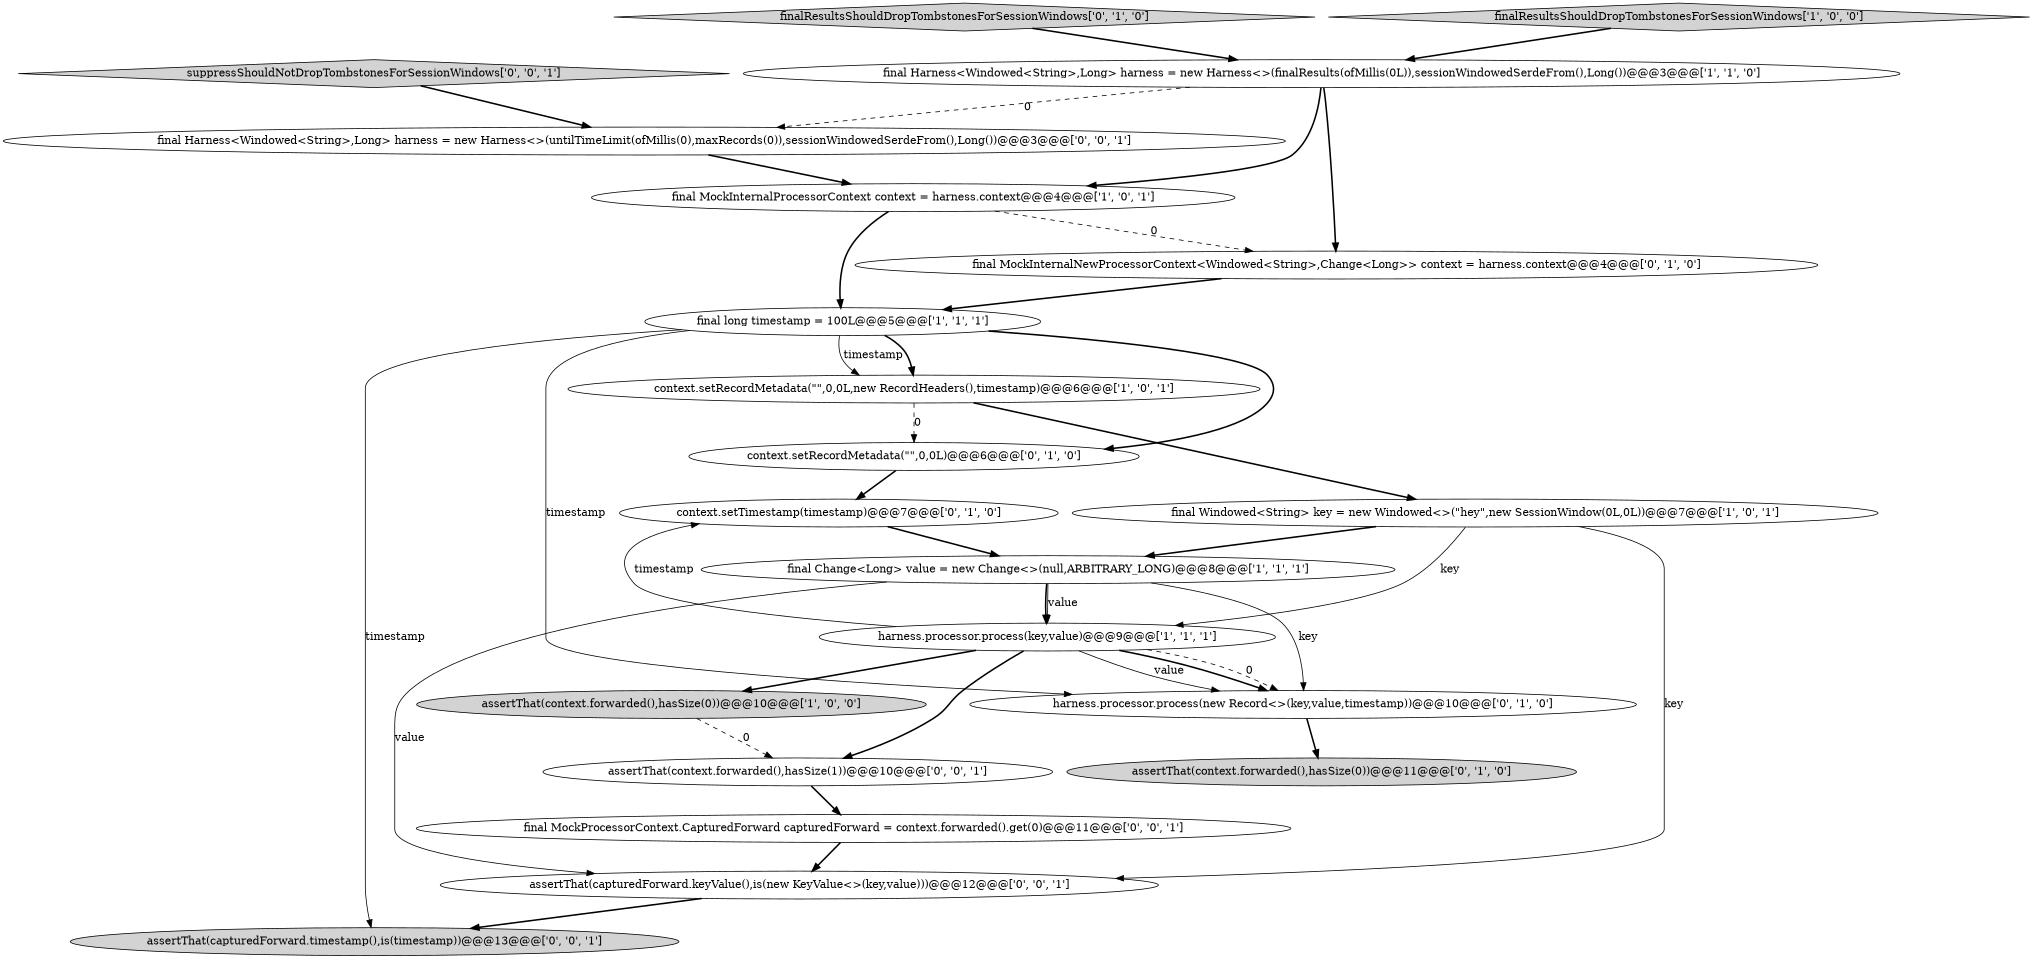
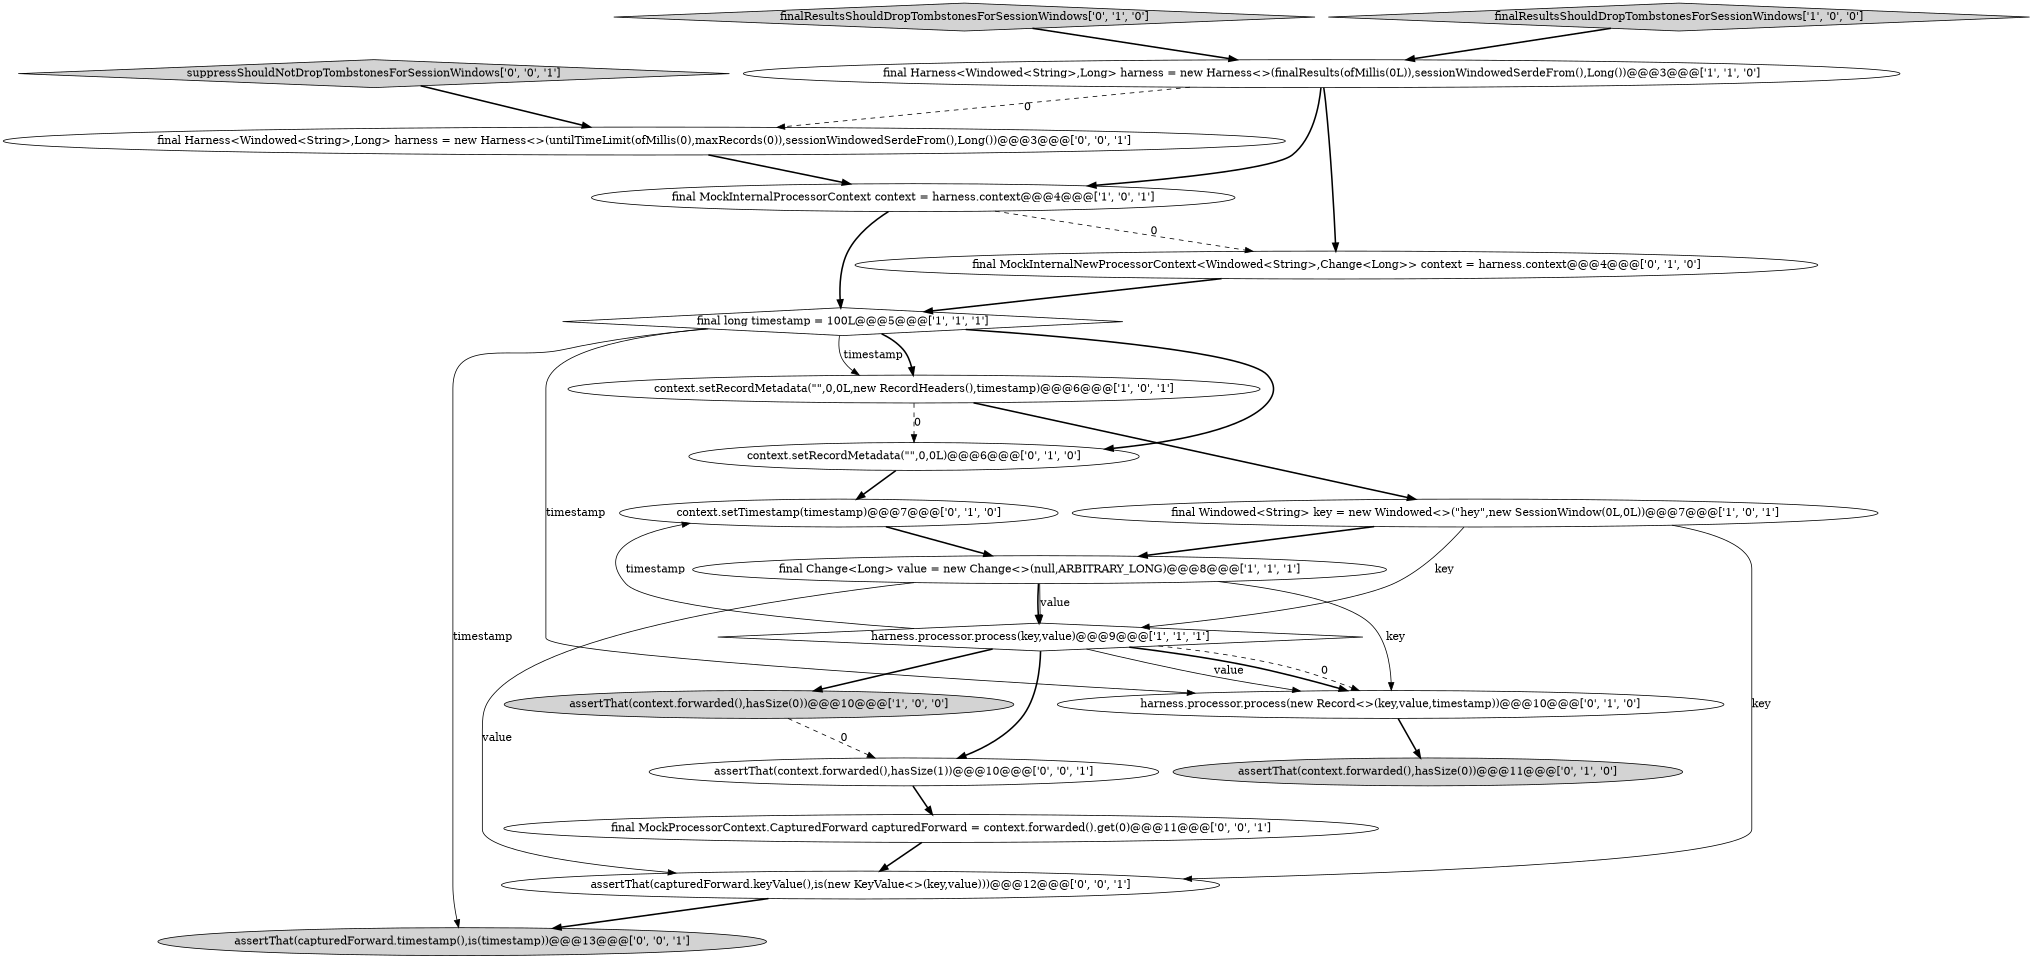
node "final long timestamp = 100L@@@5@@@['1', '1', '1']": shape ellipse -> diamond
node "harness.processor.process(key,value)@@@9@@@['1', '1', '1']": shape ellipse -> diamond
